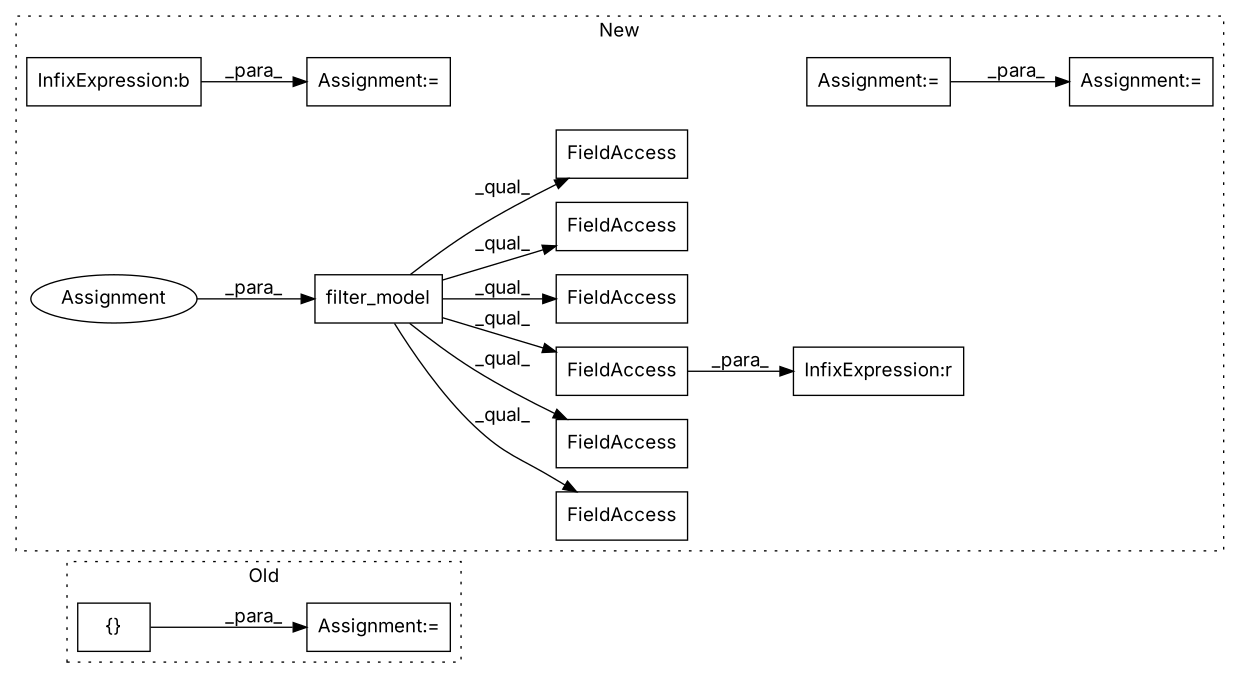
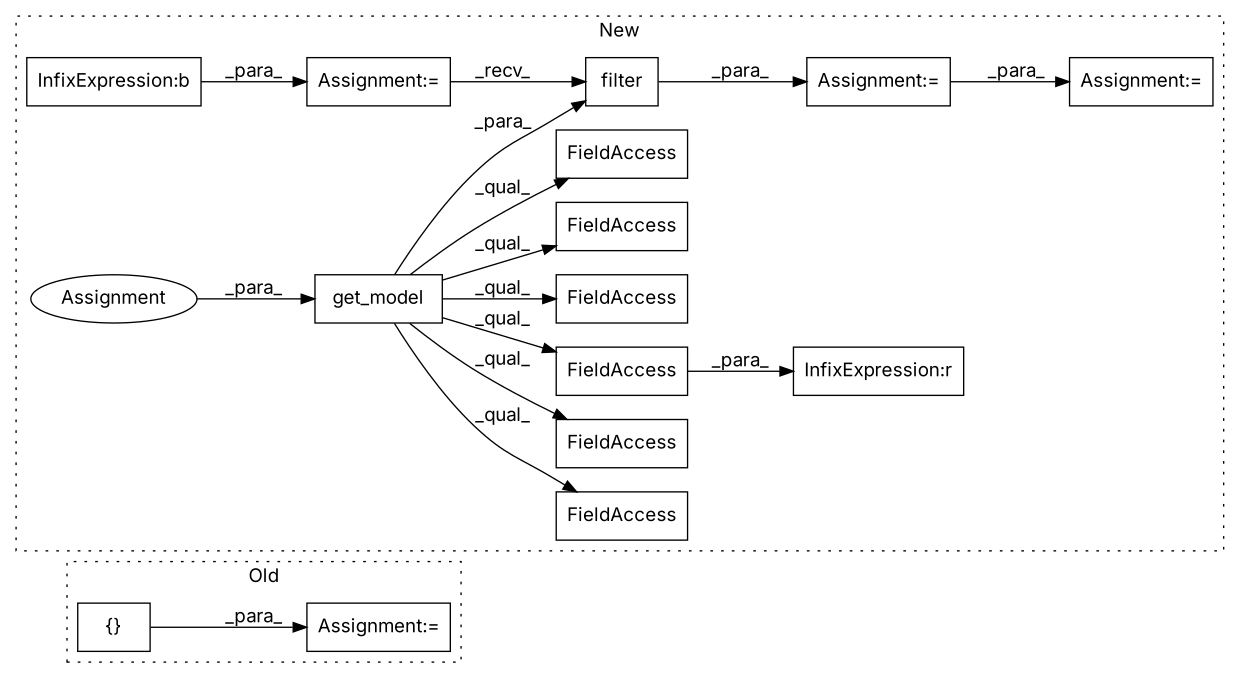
node "filter": added
node "filter_model": label "filter_model" -> "get_model"
